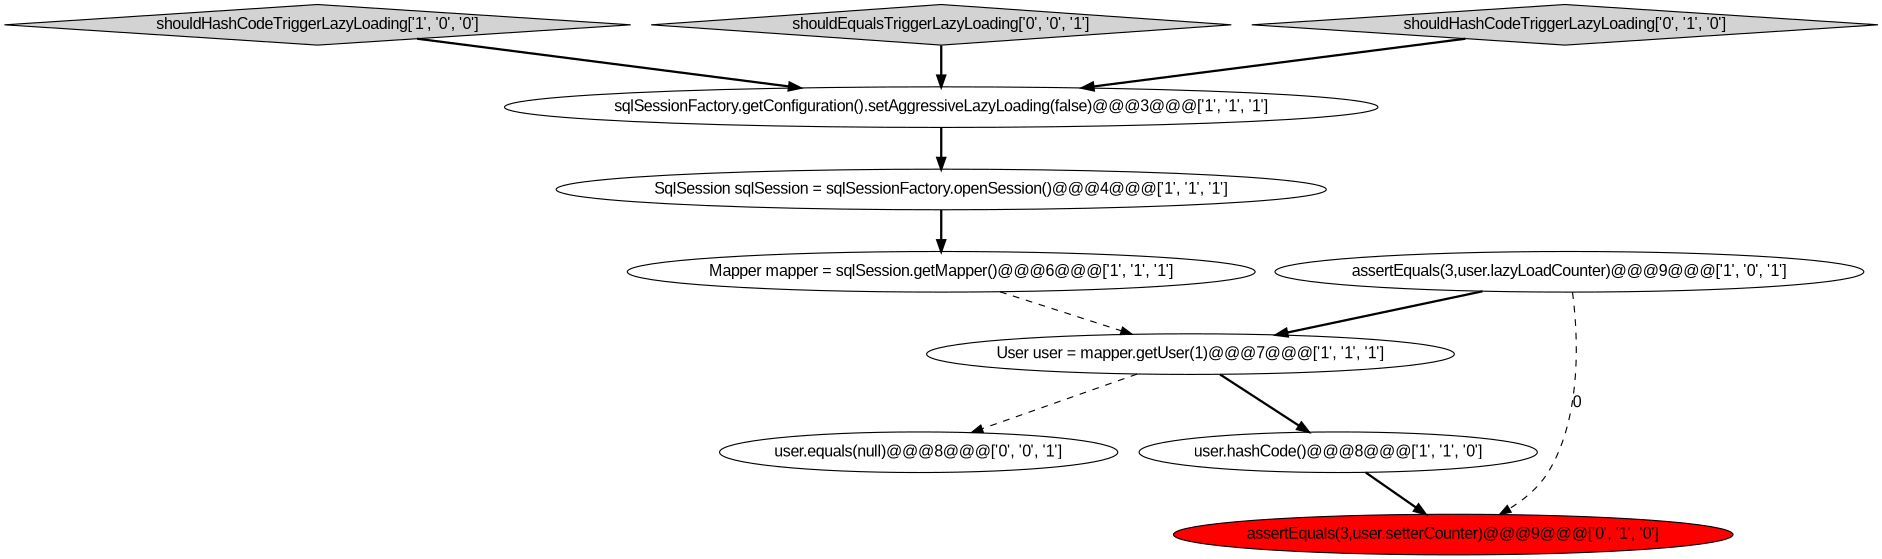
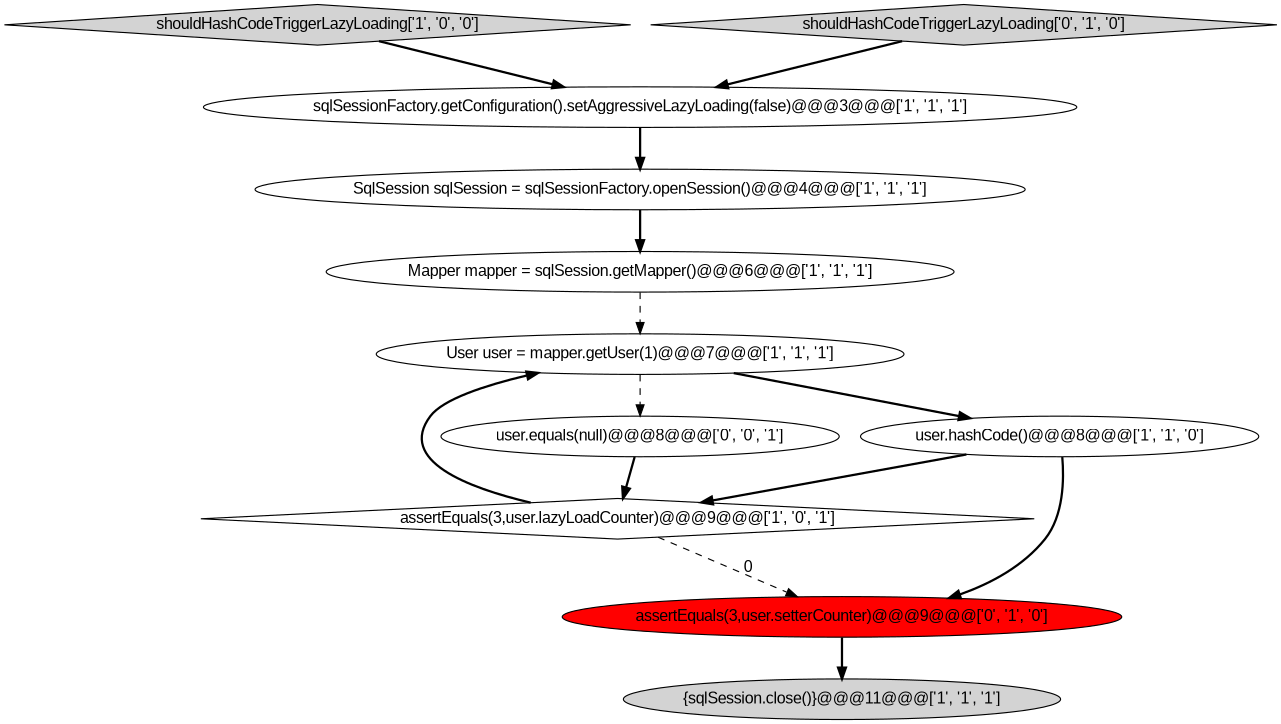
node "shouldEqualsTriggerLazyLoading['0', '0', '1']": removed
node "assertEquals(3,user.lazyLoadCounter)@@@9@@@['1', '0', '1']": shape ellipse -> diamond
edge "user.equals(null)@@@8@@@['0', '0', '1']" -> "assertEquals(3,user.lazyLoadCounter)@@@9@@@['1', '0', '1']": added
edge "user.hashCode()@@@8@@@['1', '1', '0']" -> "assertEquals(3,user.lazyLoadCounter)@@@9@@@['1', '0', '1']": added
node "{sqlSession.close()}@@@11@@@['1', '1', '1']": added
